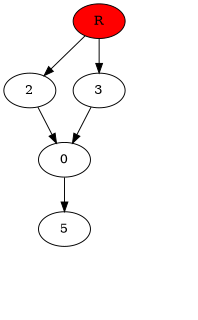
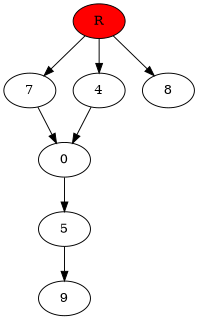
node "2": label "2" -> "7"
node "3": label "3" -> "4"
node "8": added
node "9": added
